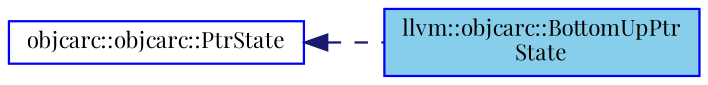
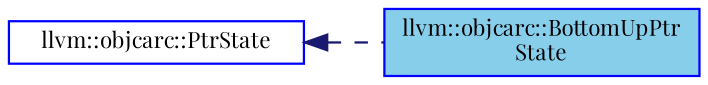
node "objcarc::objcarc::PtrState": label "objcarc::objcarc::PtrState" -> "llvm::objcarc::PtrState"
